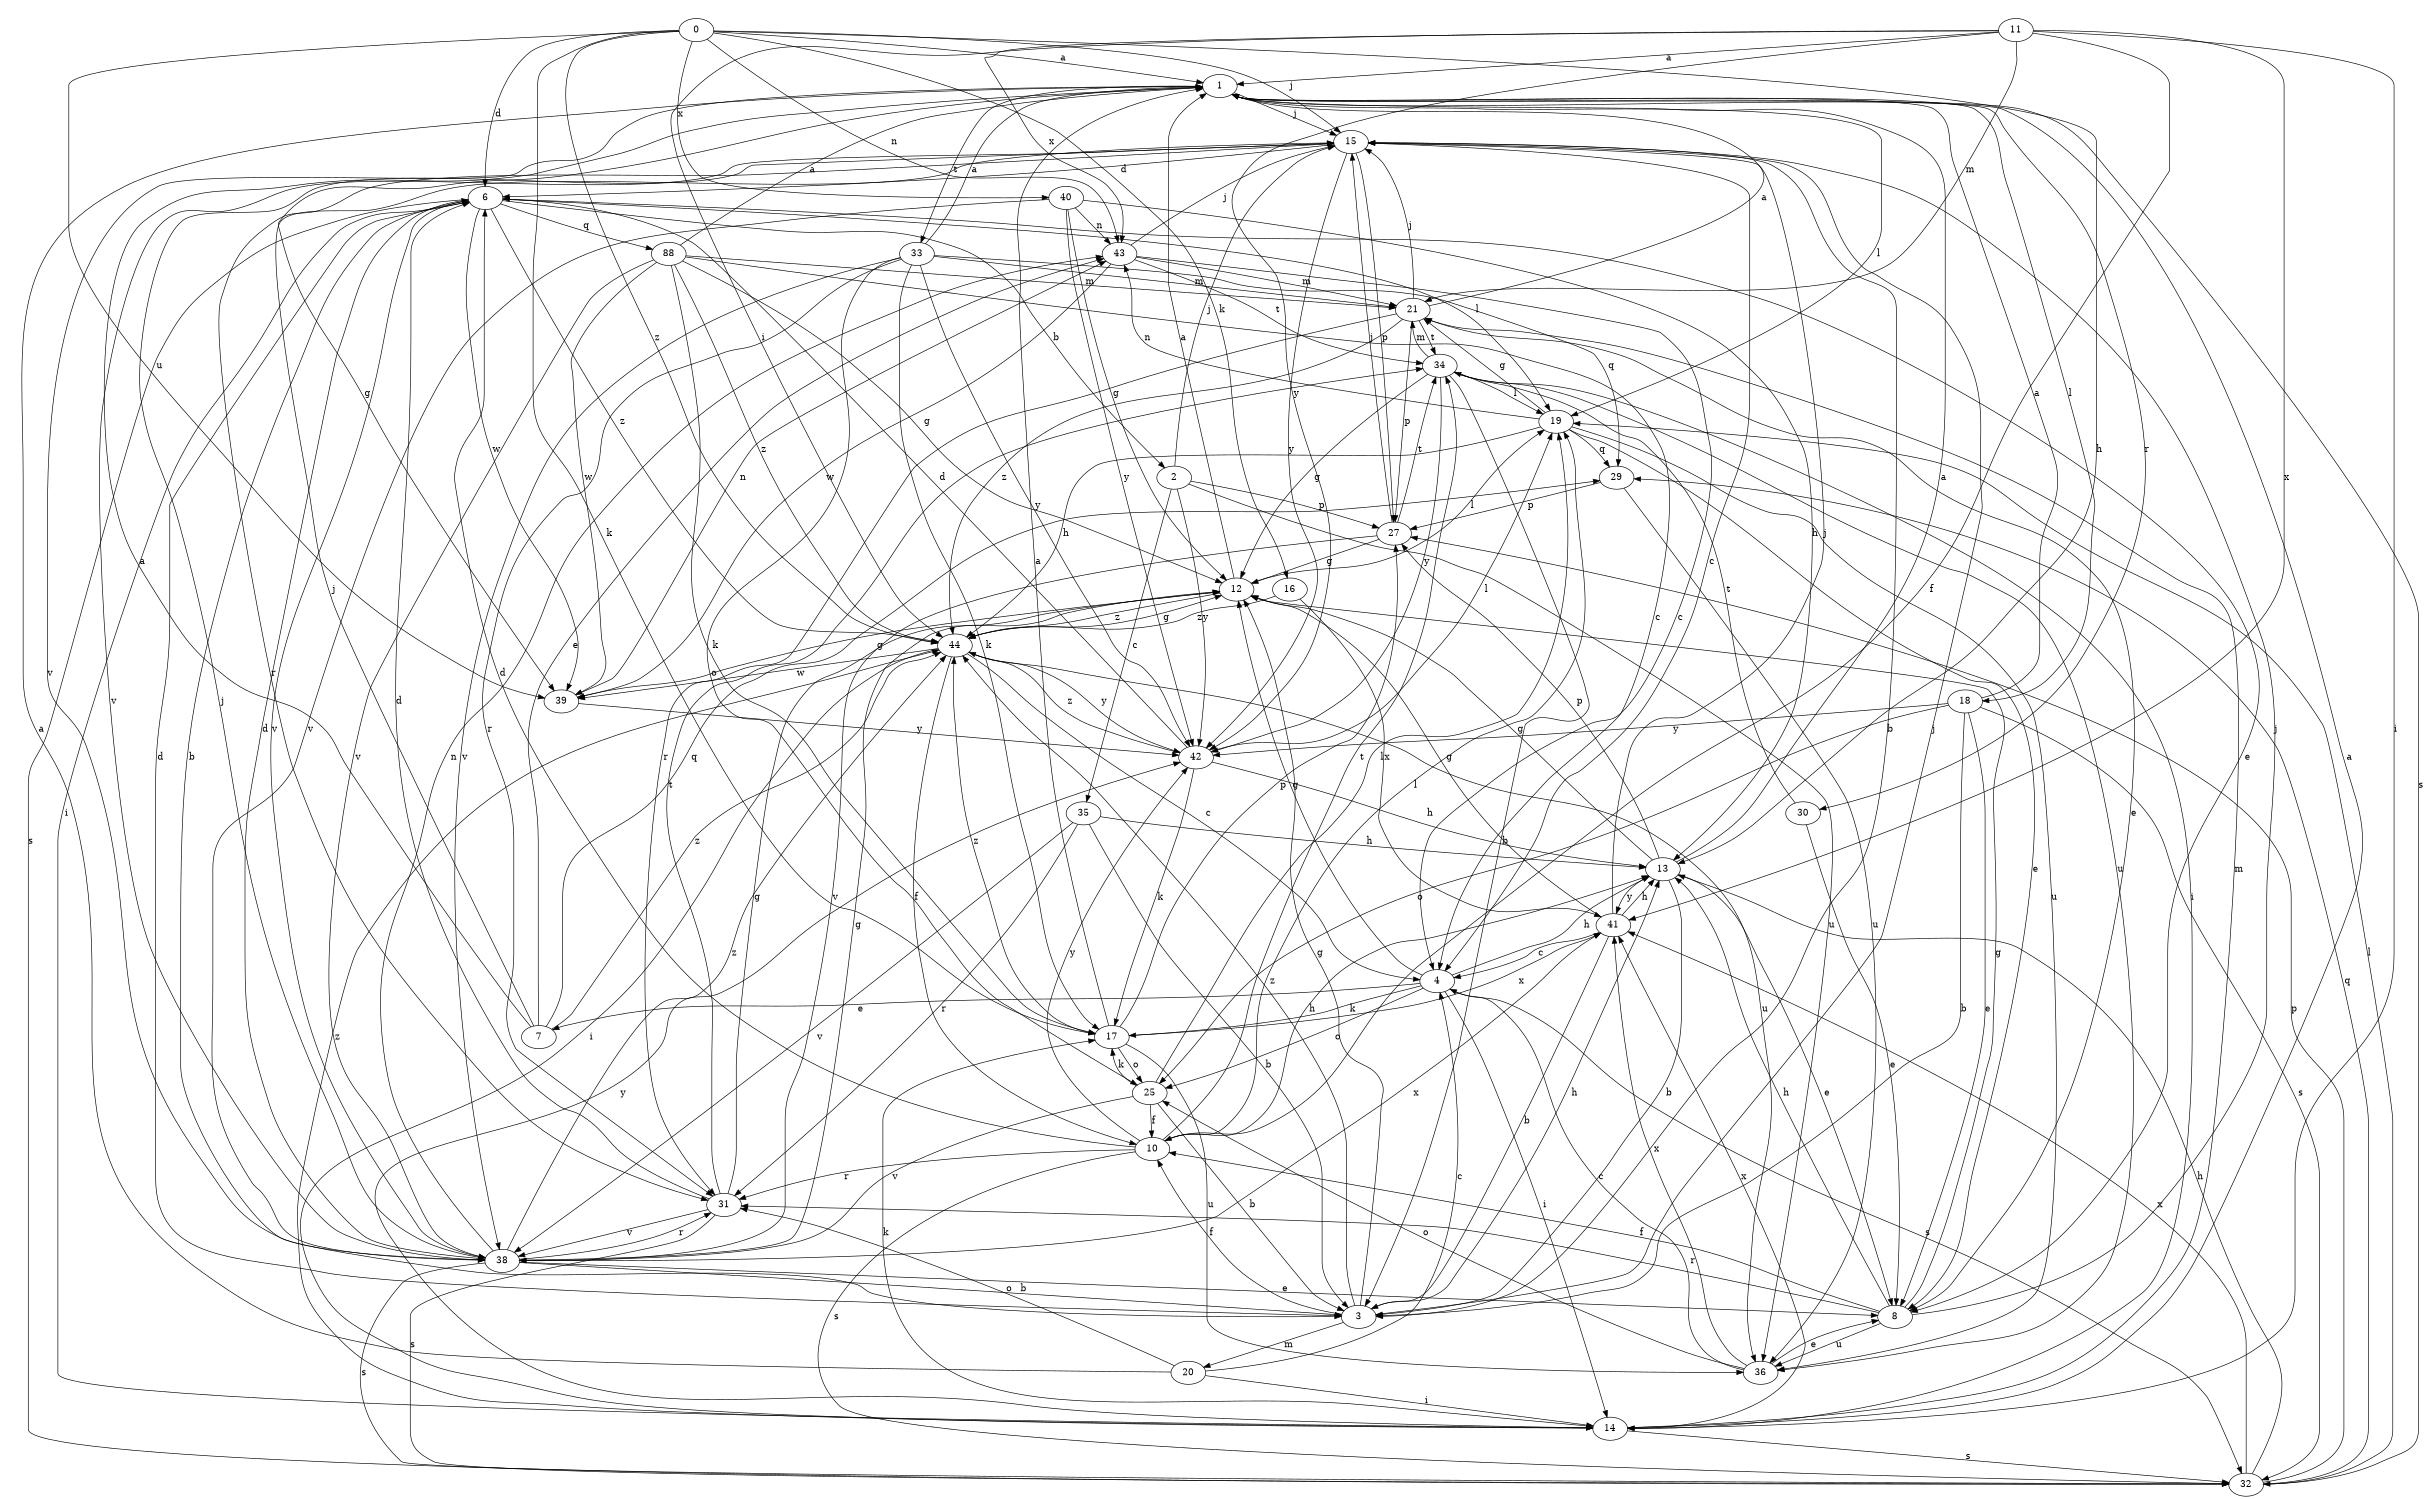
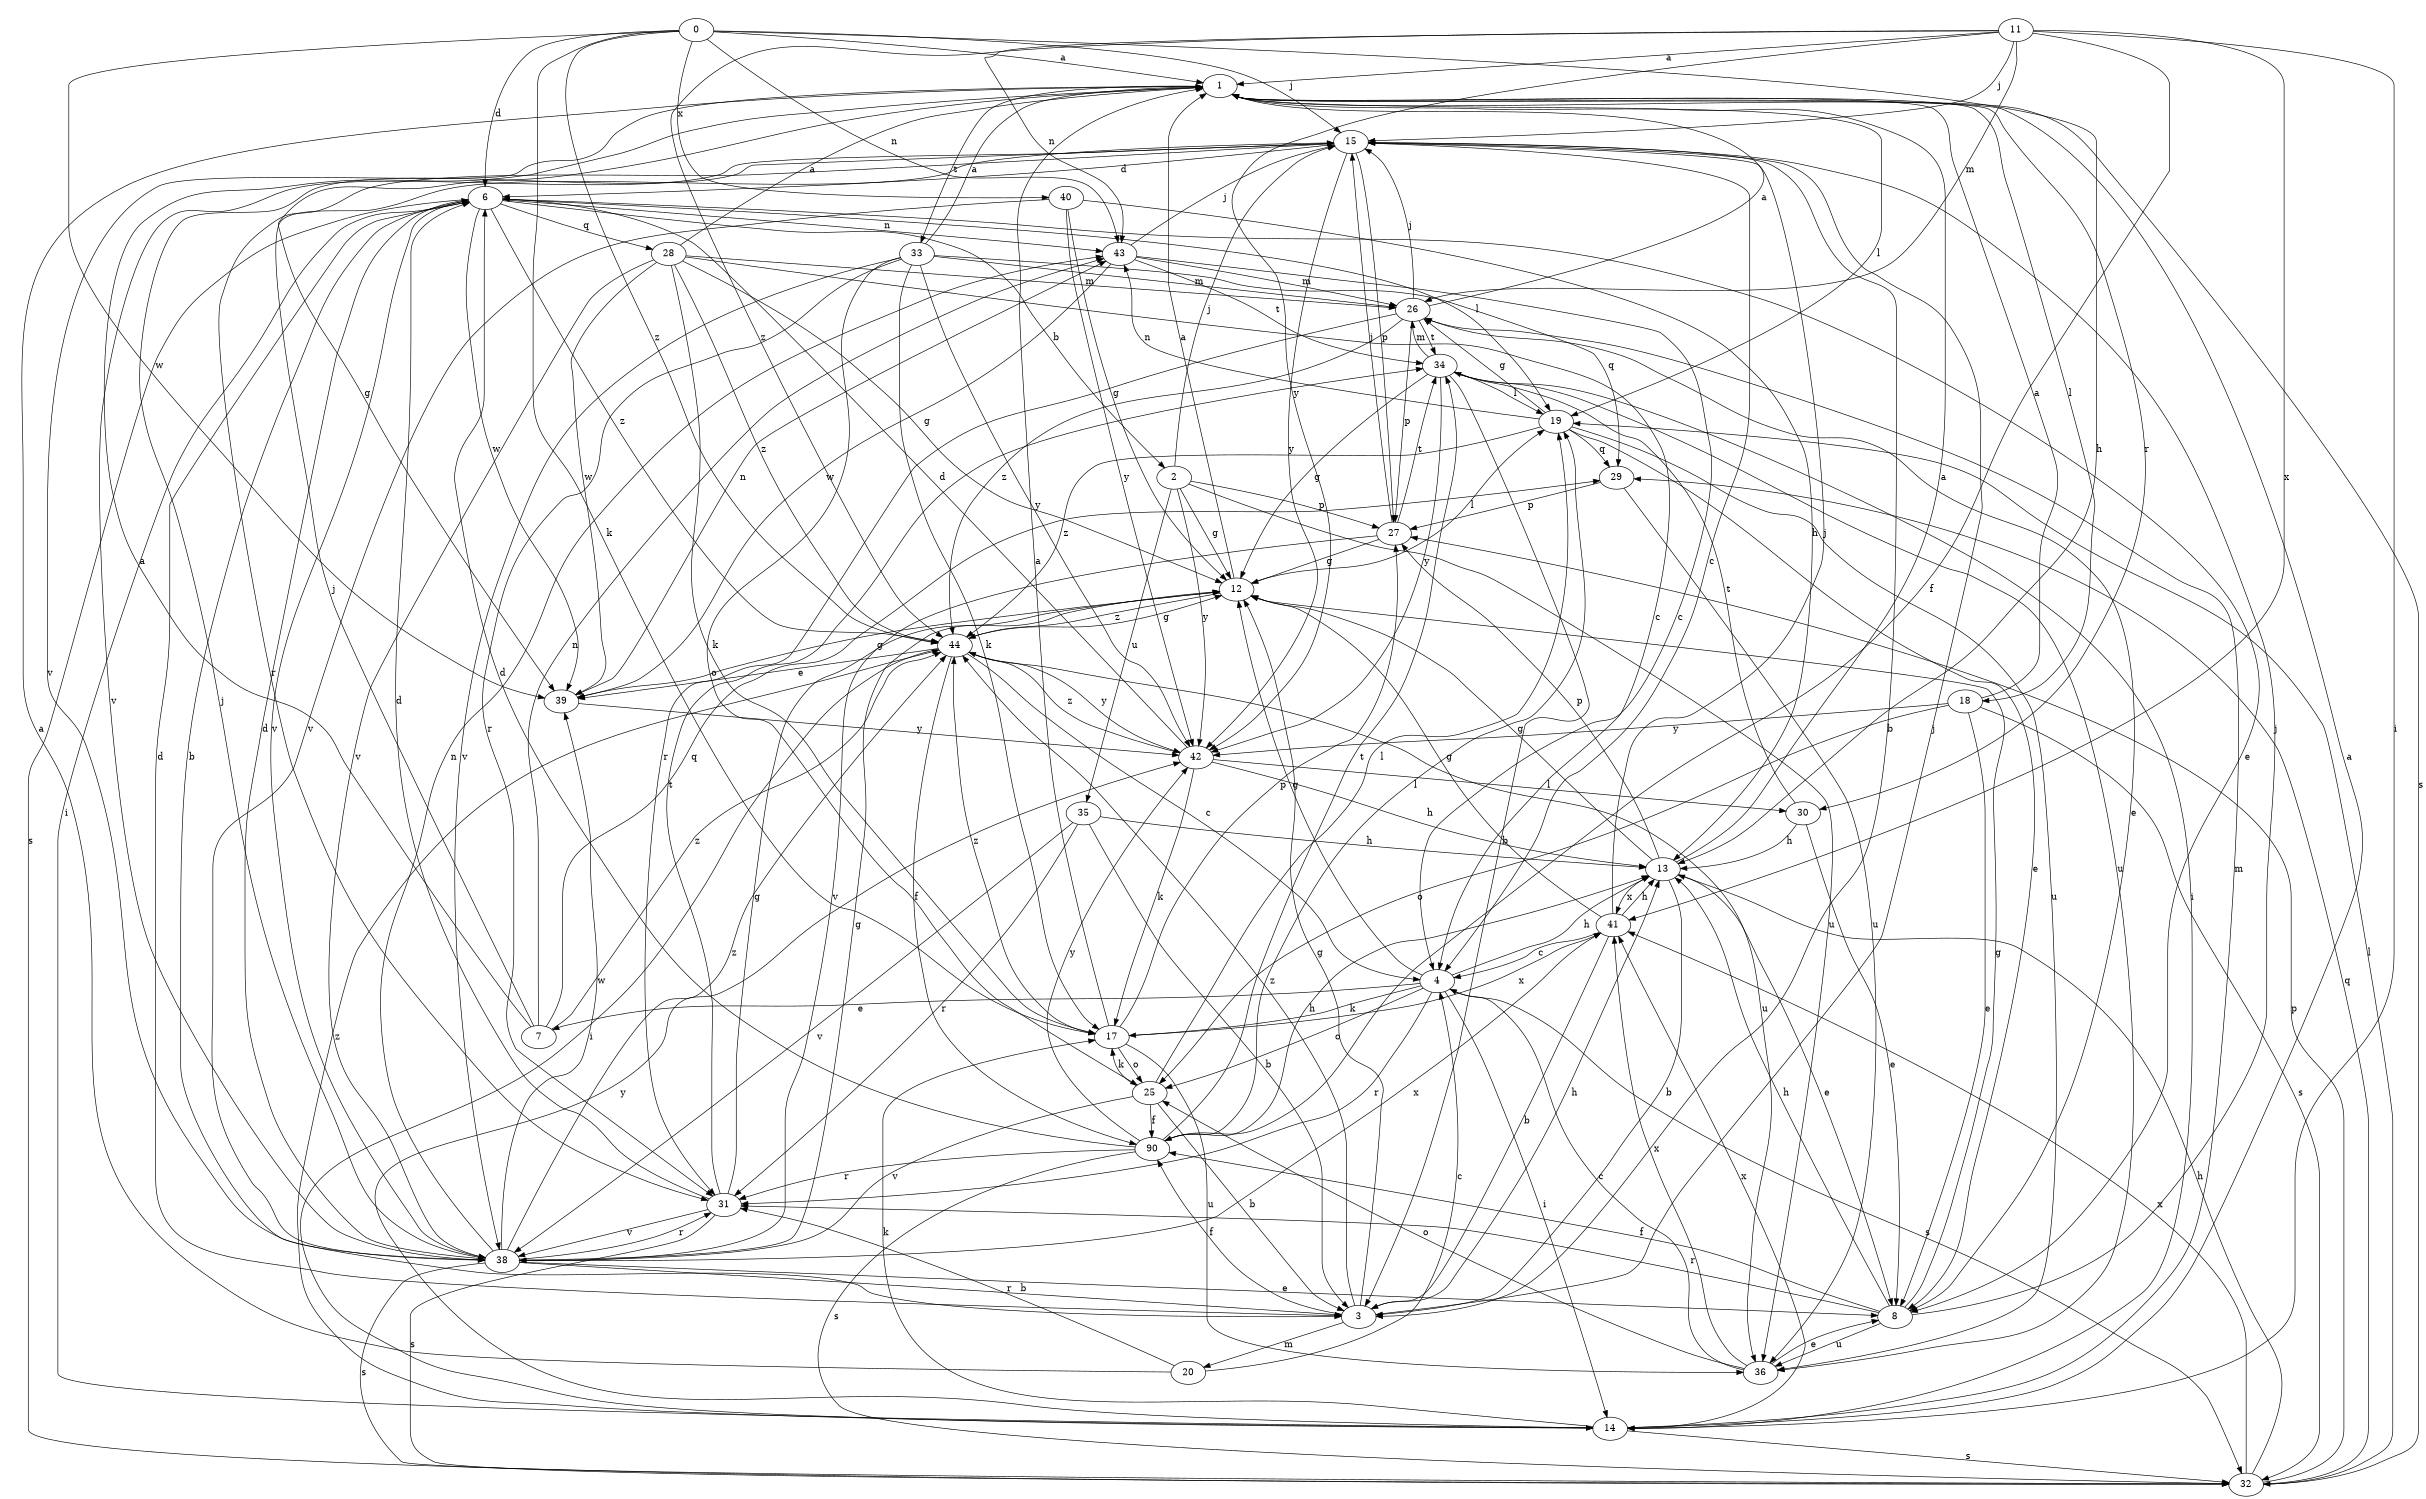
edge "1" -> "15": now "11" -> "15"
edge "11" -> "43": label "x" -> "n"
edge "40" -> "43": now "6" -> "43"
node "88": label "88" -> "28"
node "21": label "21" -> "26"
edge "11" -> "44": label "i" -> "z"
edge "0" -> "39": label "u" -> "w"
edge "2" -> "12": added, label "g"
edge "19" -> "44": label "h" -> "z"
node "16": removed
edge "7" -> "43": label "e" -> "n"
edge "2" -> "35": label "c" -> "u"
edge "42" -> "19": now "42" -> "30"
edge "44" -> "39": label "w" -> "e"
edge "30" -> "13": added, label "h"
edge "13" -> "41": label "y" -> "x"
edge "38" -> "39": added, label "w"
edge "18" -> "3": removed, label "b"
node "10": label "10" -> "90"
edge "4" -> "31": added, label "r"
edge "20" -> "31": label "o" -> "r"
edge "20" -> "14": removed, label "i"
